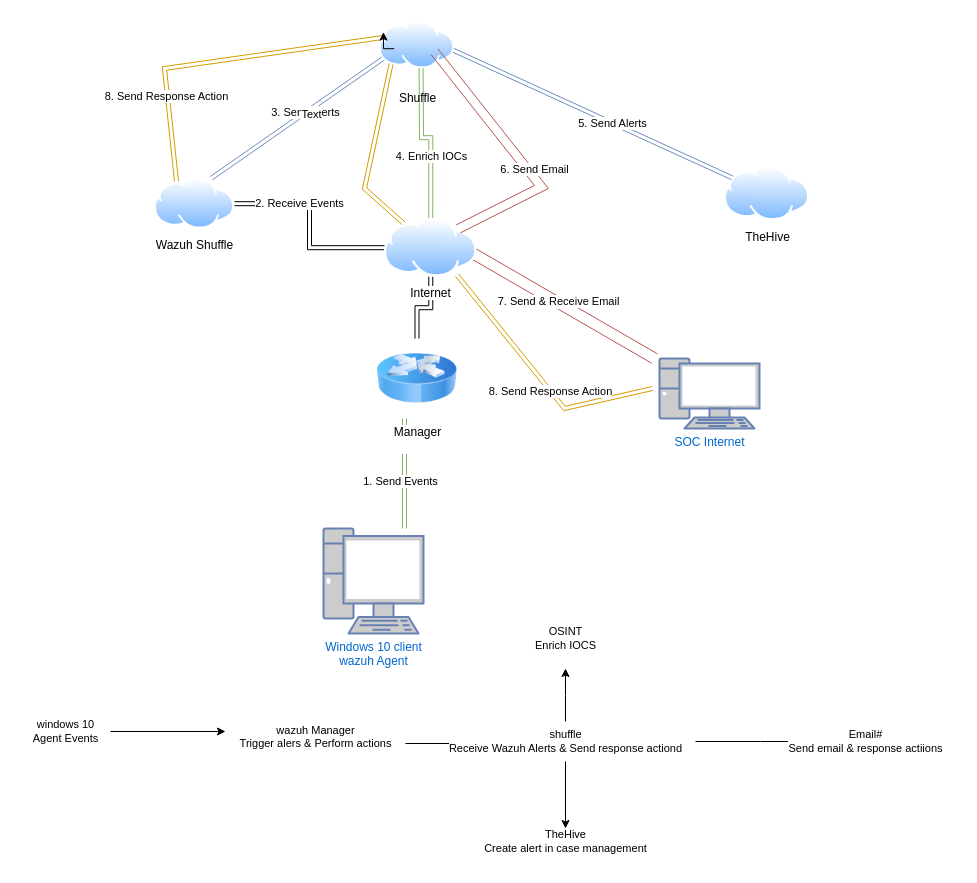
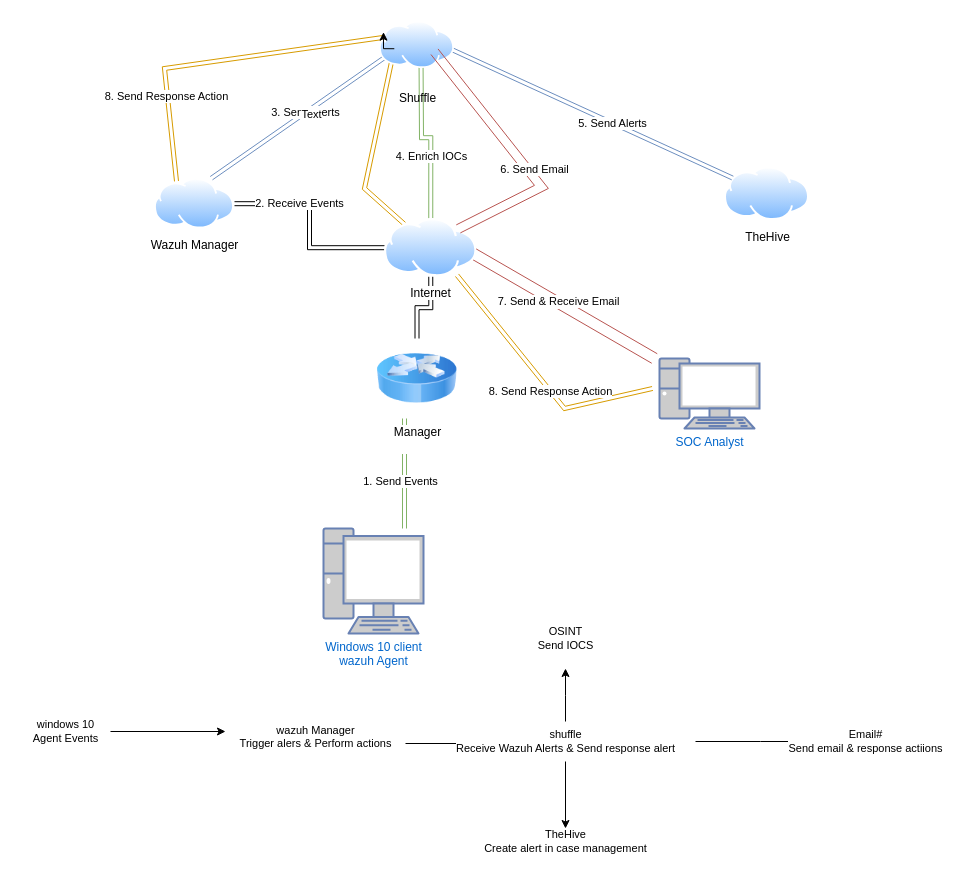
node "Wazuh Shuffle": label "Wazuh Shuffle" -> "Wazuh Manager"
node "SOC Internet": label "SOC Internet" -> "SOC Analyst"
node "OSINT Enrich IOCS": label "OSINT Enrich IOCS" -> "OSINT Send IOCS"
node "shuffle Receive Wazuh Alerts & Send response actiond": label "shuffle Receive Wazuh Alerts & Send response actiond" -> "shuffle Receive Wazuh Alerts & Send response alert"
